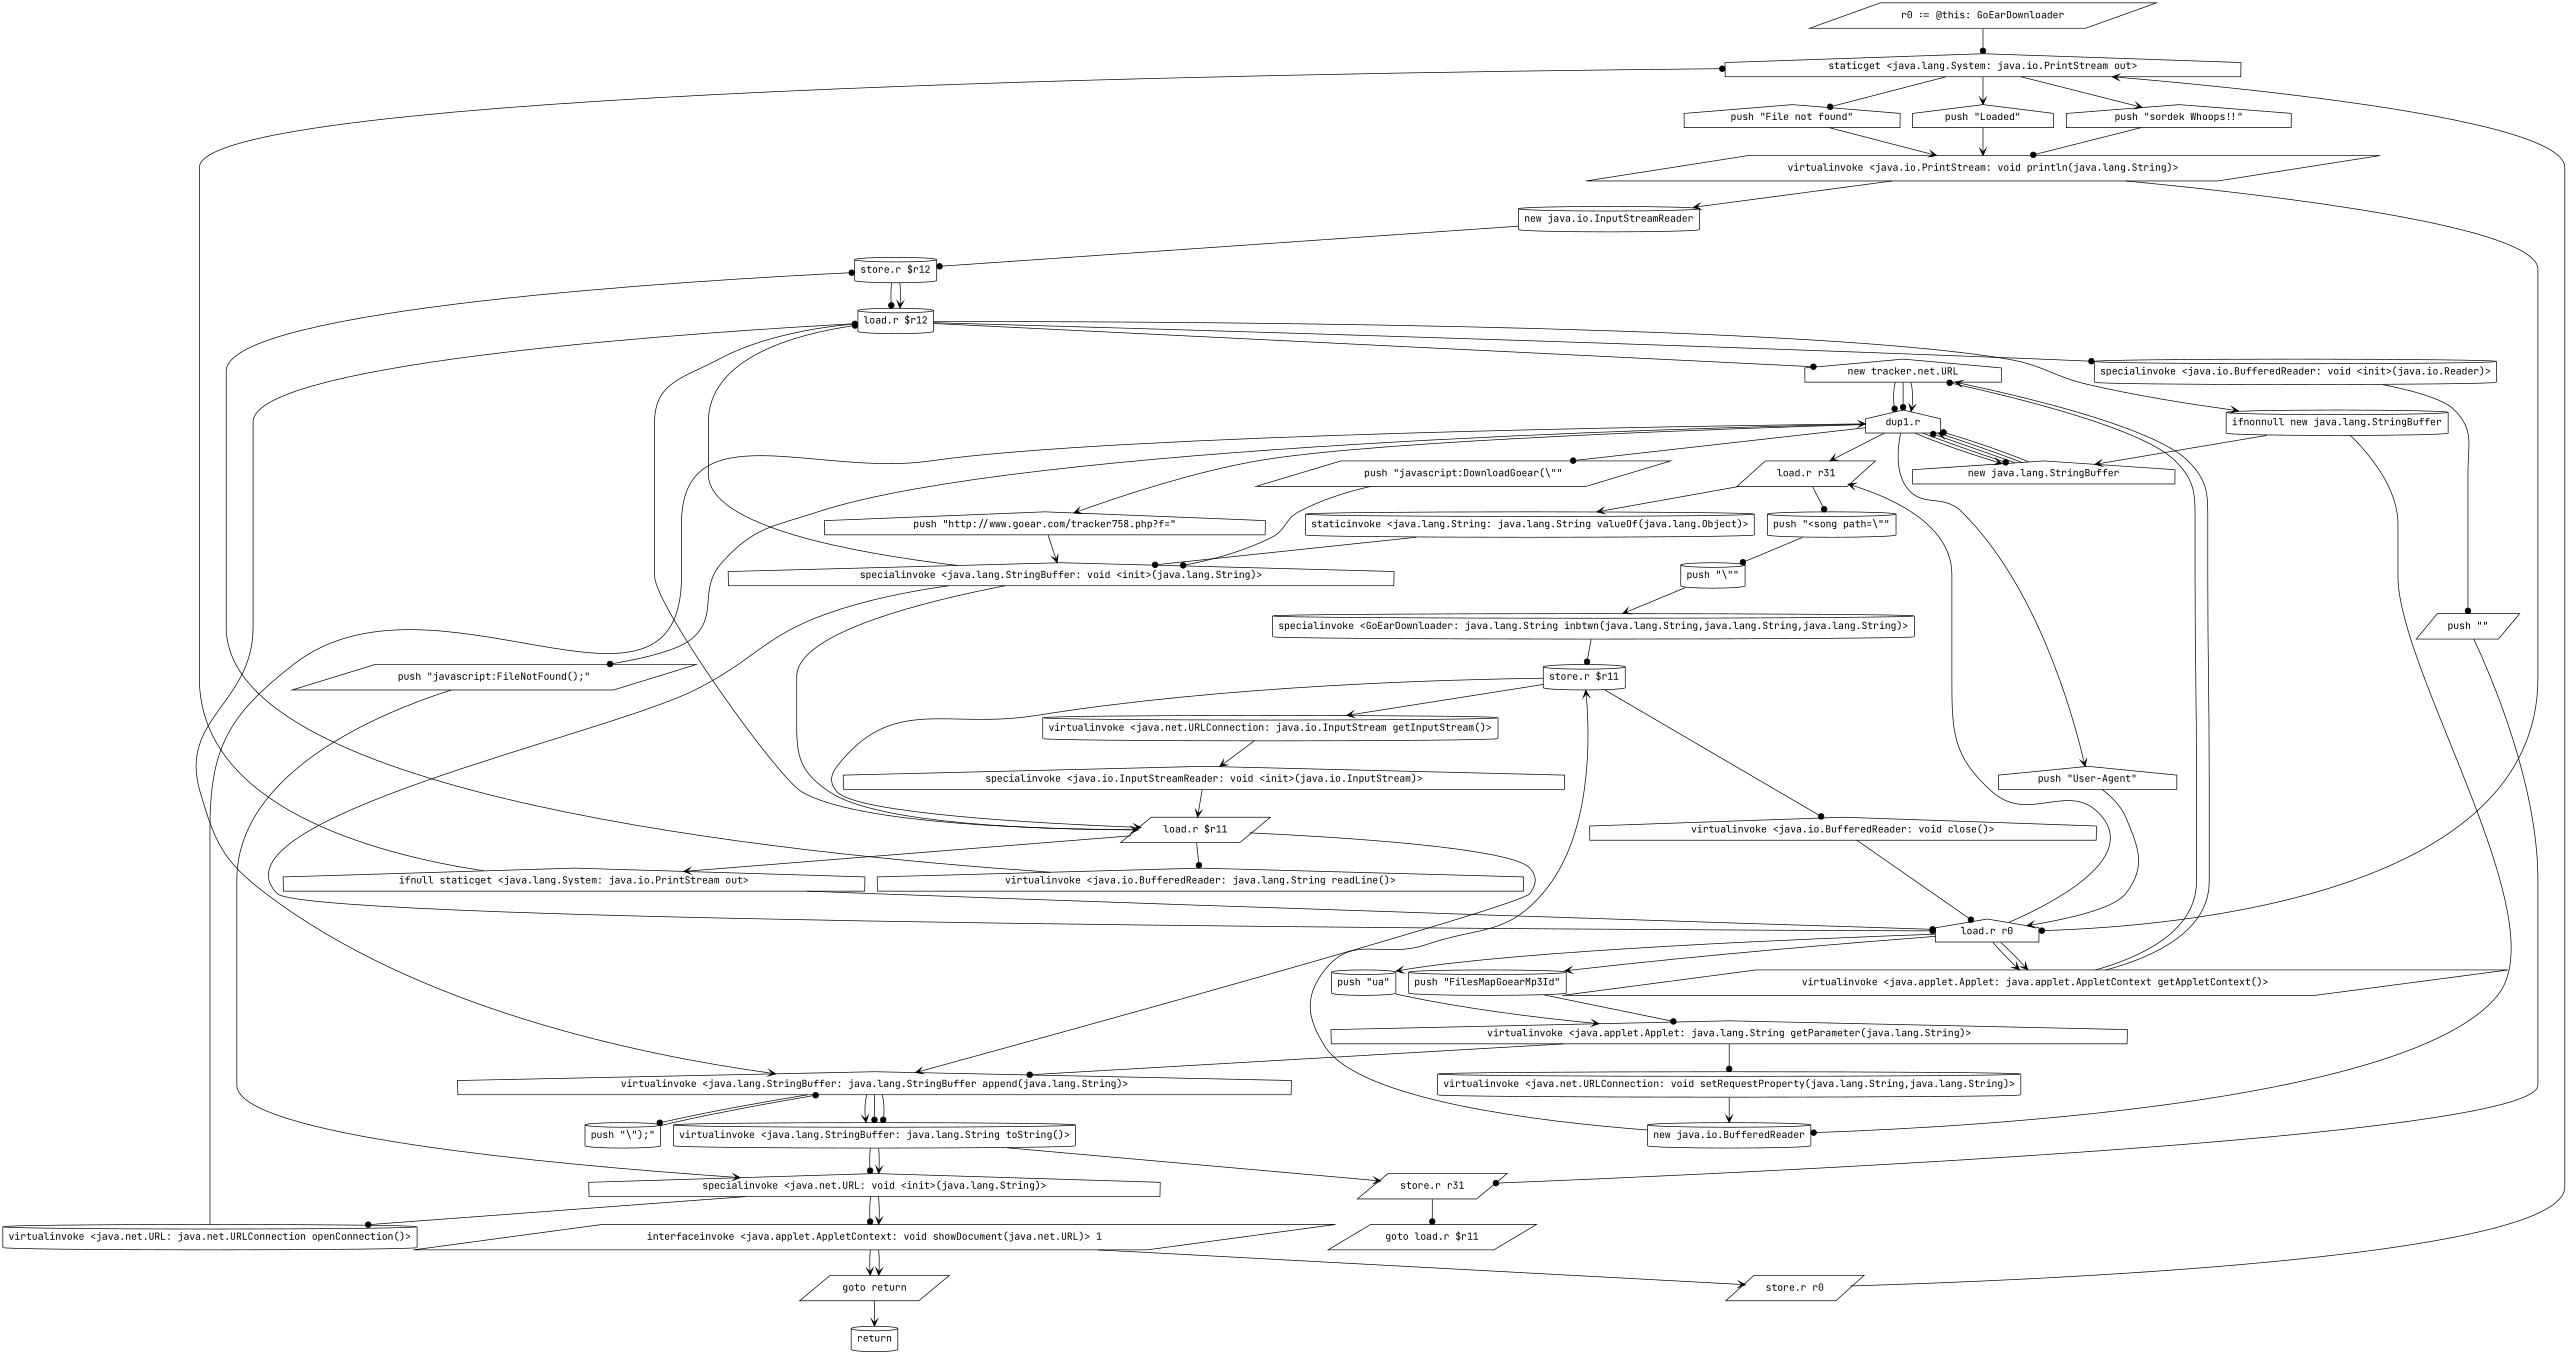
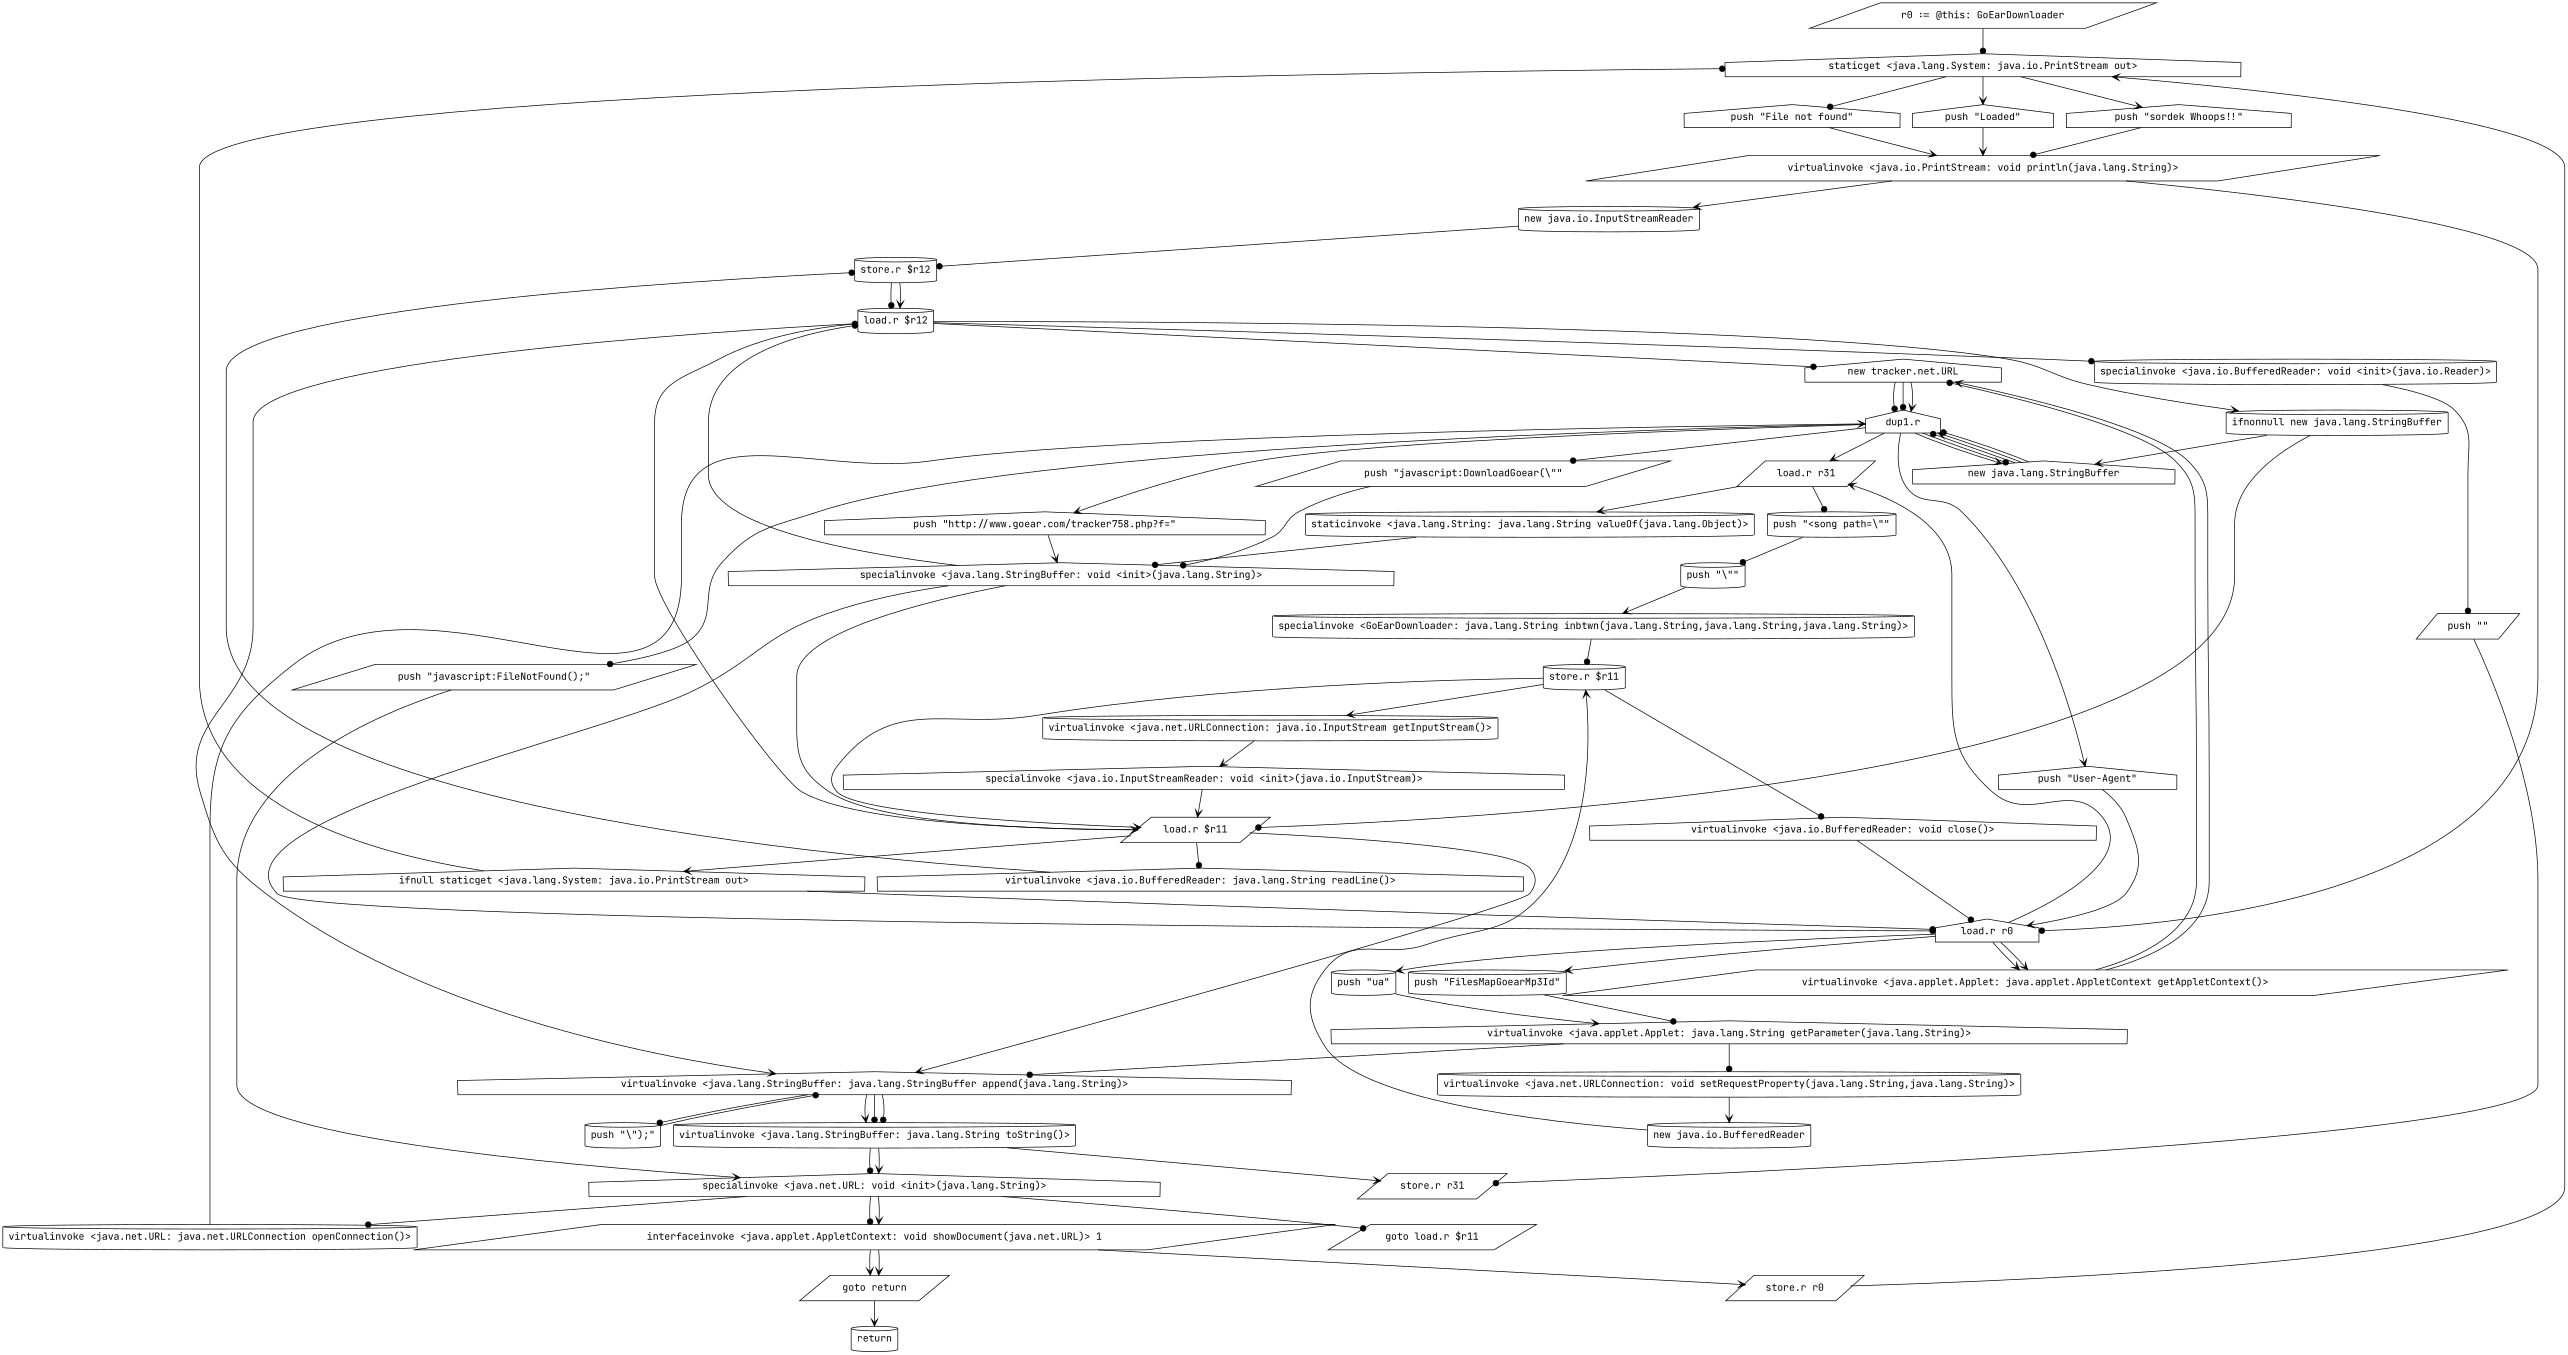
edge "ifnonnull new java.lang.StringBuffer" -> "new java.io.BufferedReader": now "ifnonnull new java.lang.StringBuffer" -> "load.r $r11"
edge "store.r r31" -> "goto load.r $r11": now "specialinvoke <java.net.URL: void <init>(java.lang.String)>" -> "goto load.r $r11"
